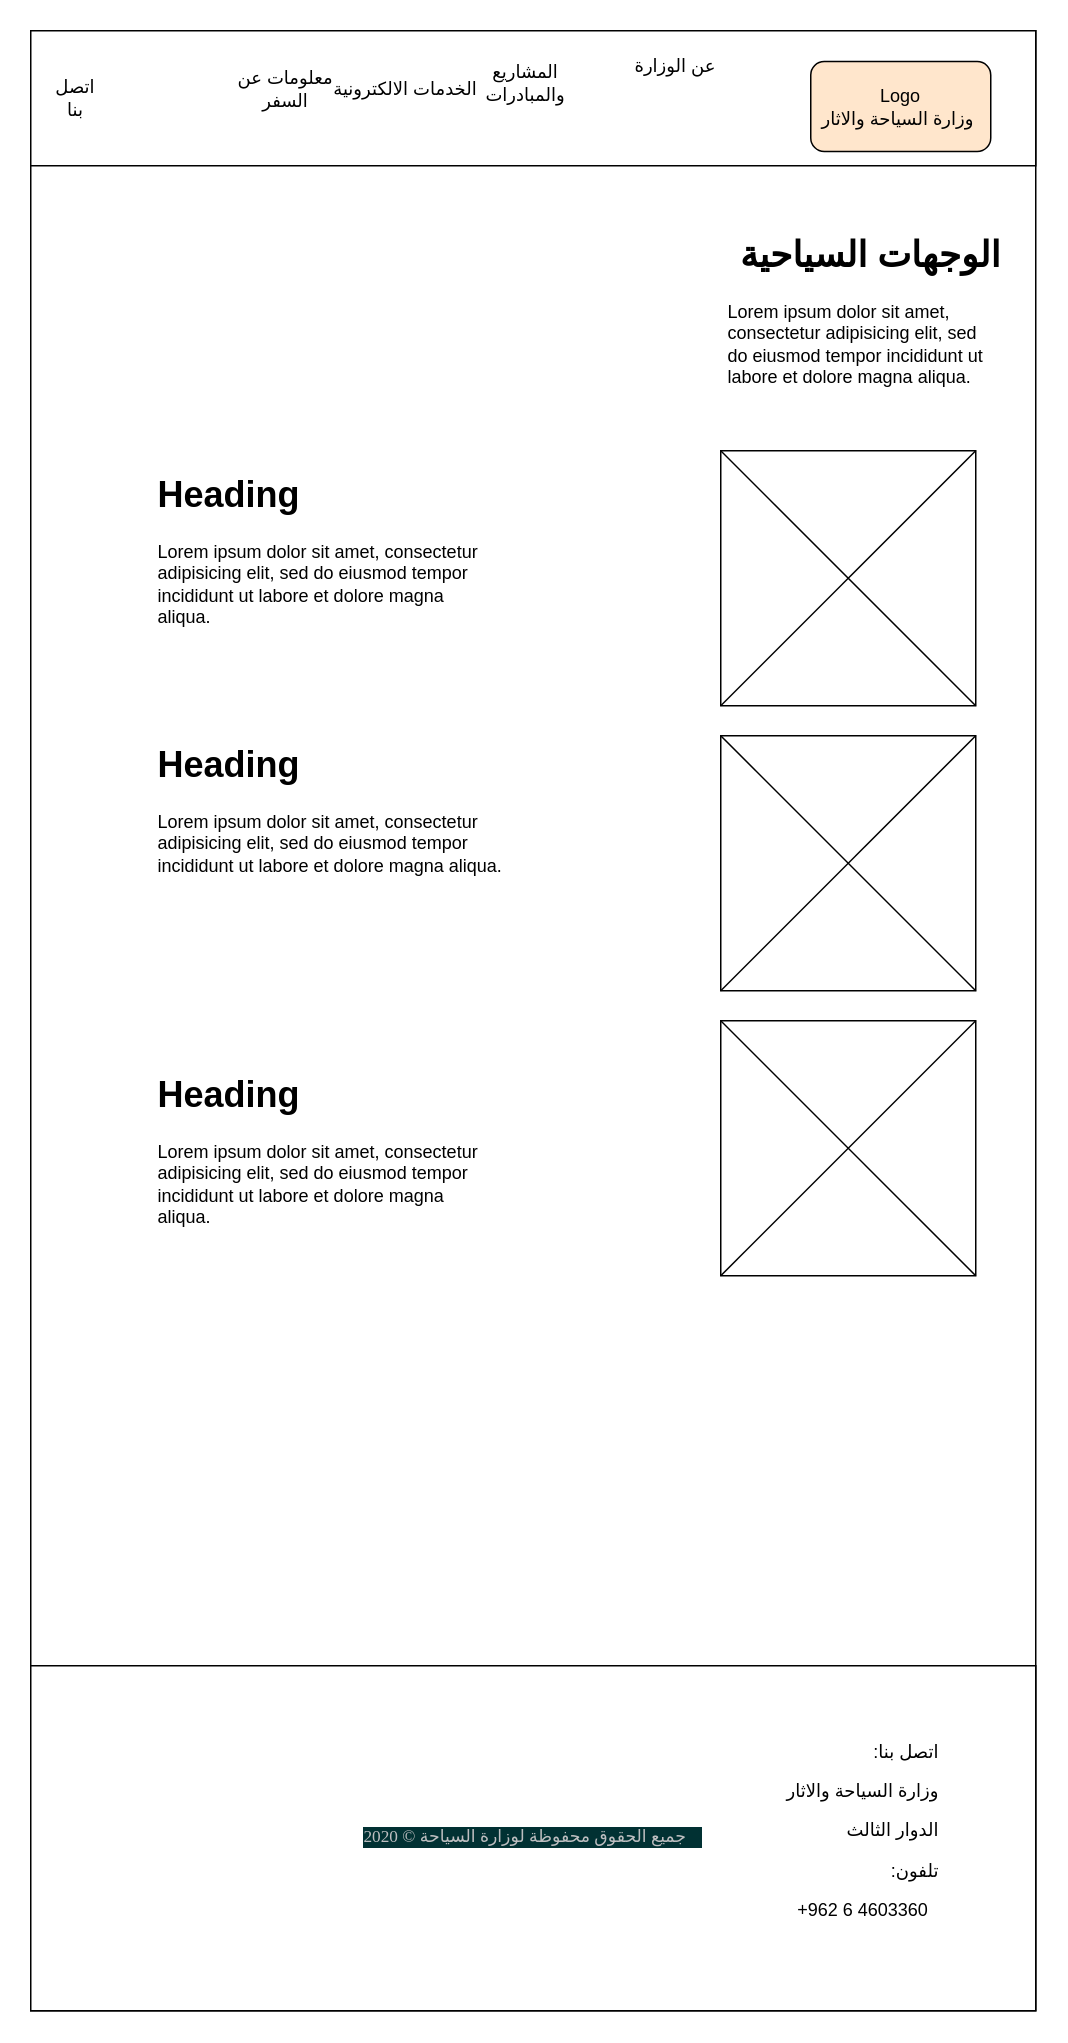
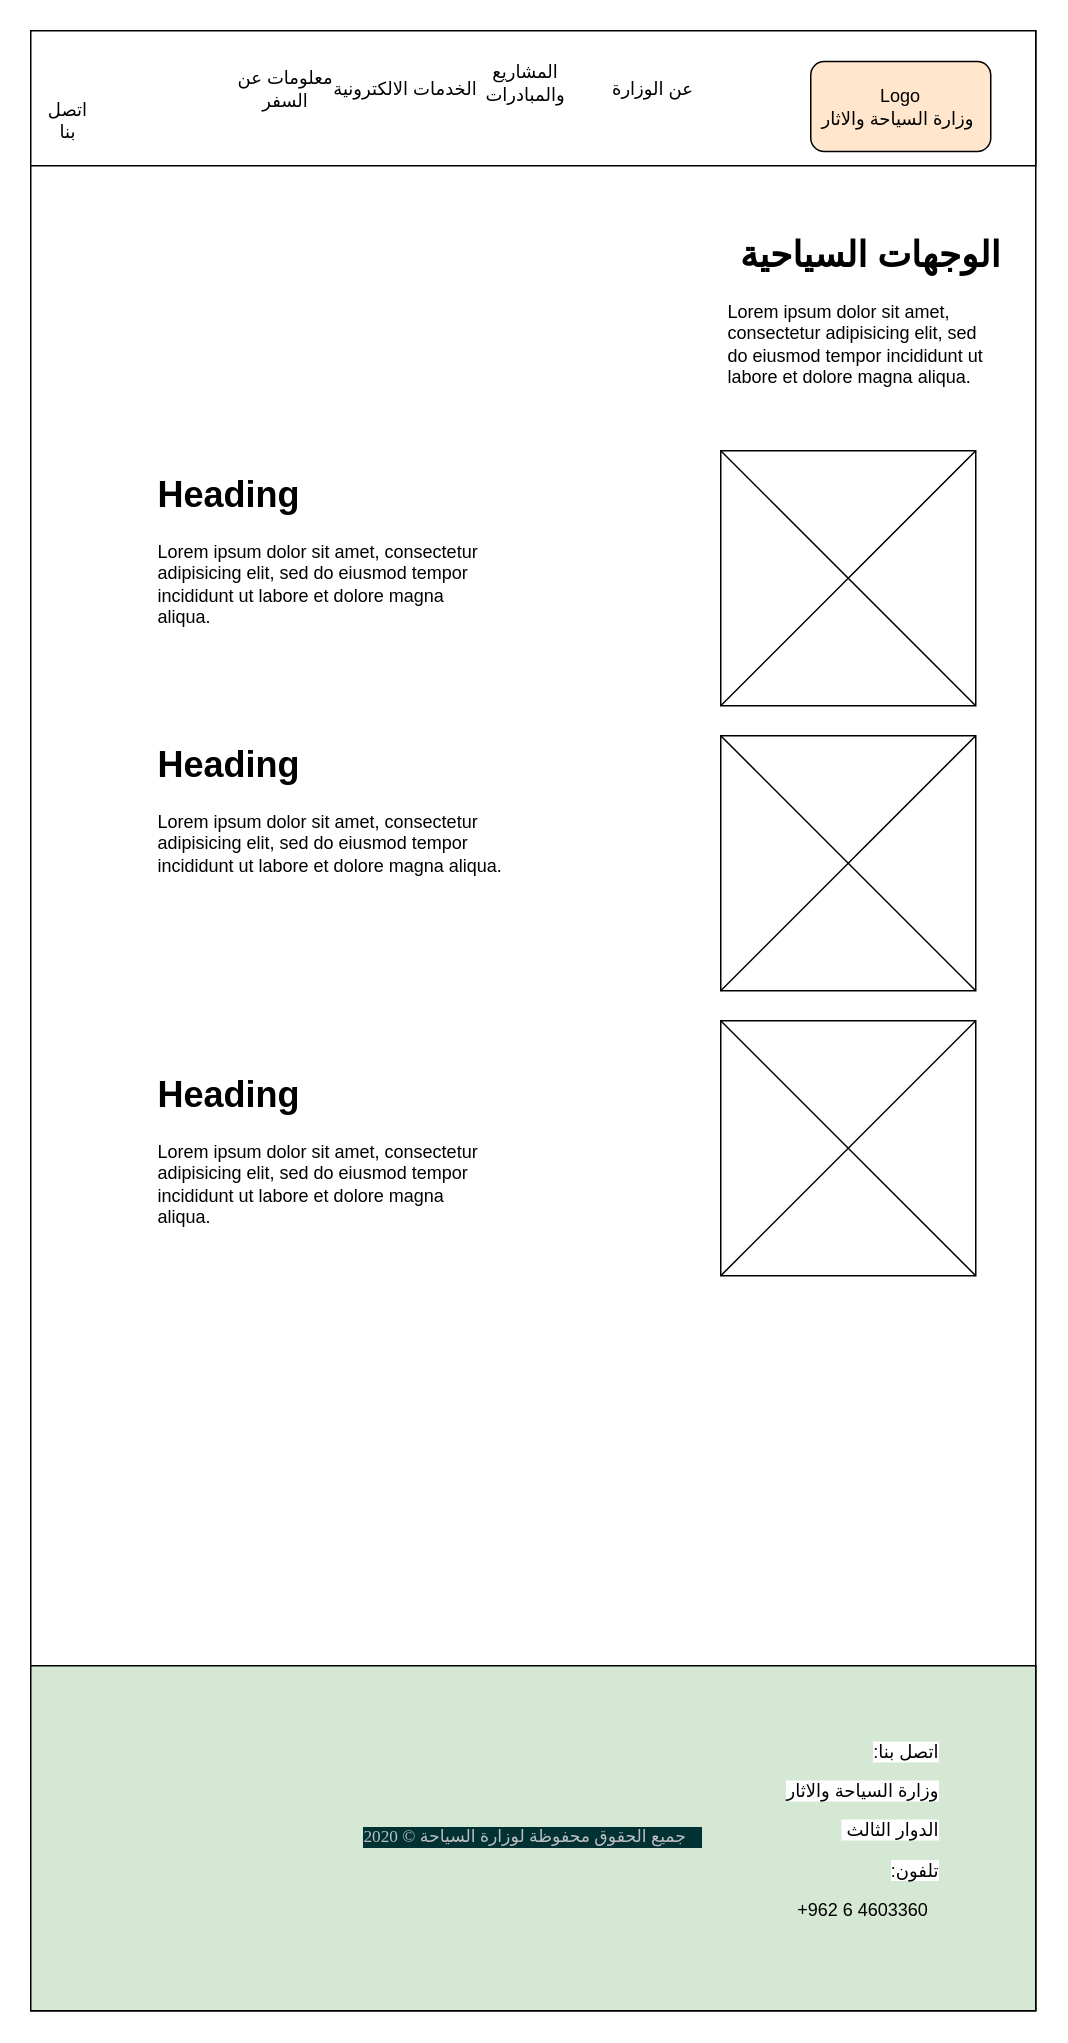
node "عن الوزارة": moved (676, 67) -> (653, 89)
node "اتصل بنا": moved (76, 98) -> (68, 121)
node "جميع الحقوق محفوظة لوزارة السياحة © 2020": fillcolor #ffffff -> #d5e8d4
